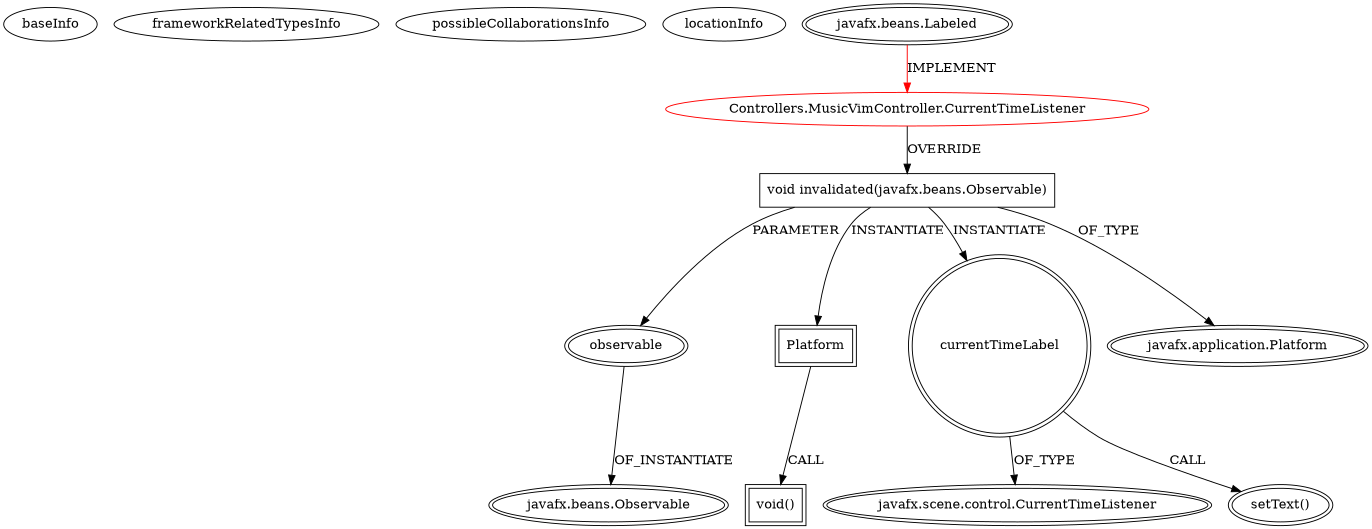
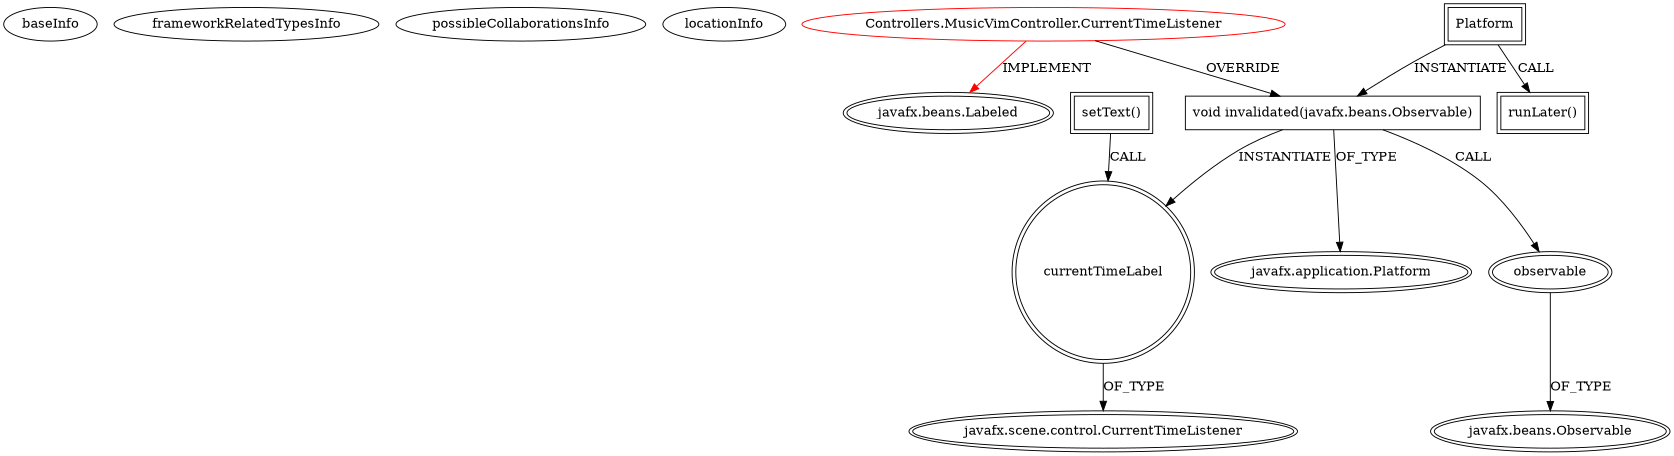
edge "javafx.beans.Labeled" -> "Controllers.MusicVimController.CurrentTimeListener": reversed
edge "void invalidated(javafx.beans.Observable)" -> "observable": label "PARAMETER" -> "CALL"
edge "void invalidated(javafx.beans.Observable)" -> "Platform": reversed
edge "currentTimeLabel" -> "setText()": reversed
edge "observable" -> "javafx.beans.Observable": label "OF_INSTANTIATE" -> "OF_TYPE"
node "void()": label "void()" -> "runLater()"
node "setText()": shape ellipse -> box
